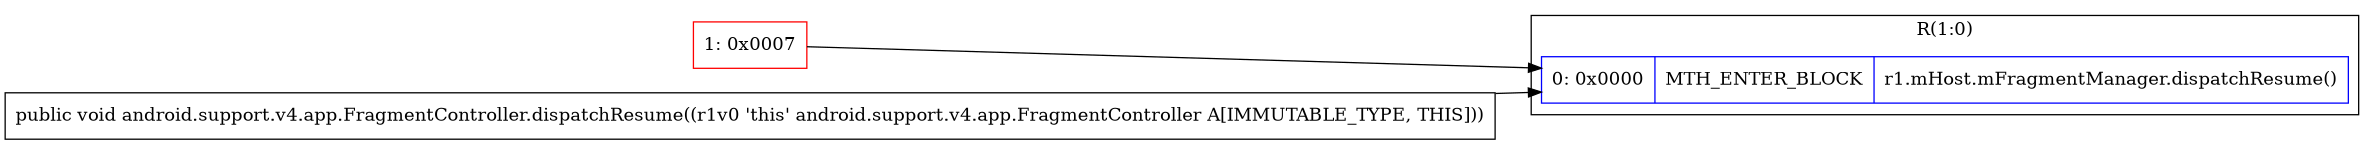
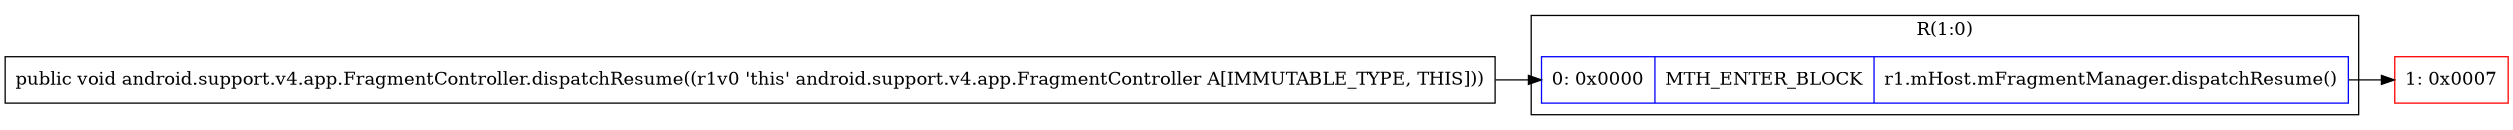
edge "1: 0x0007" -> "0: 0x0000": reversed
